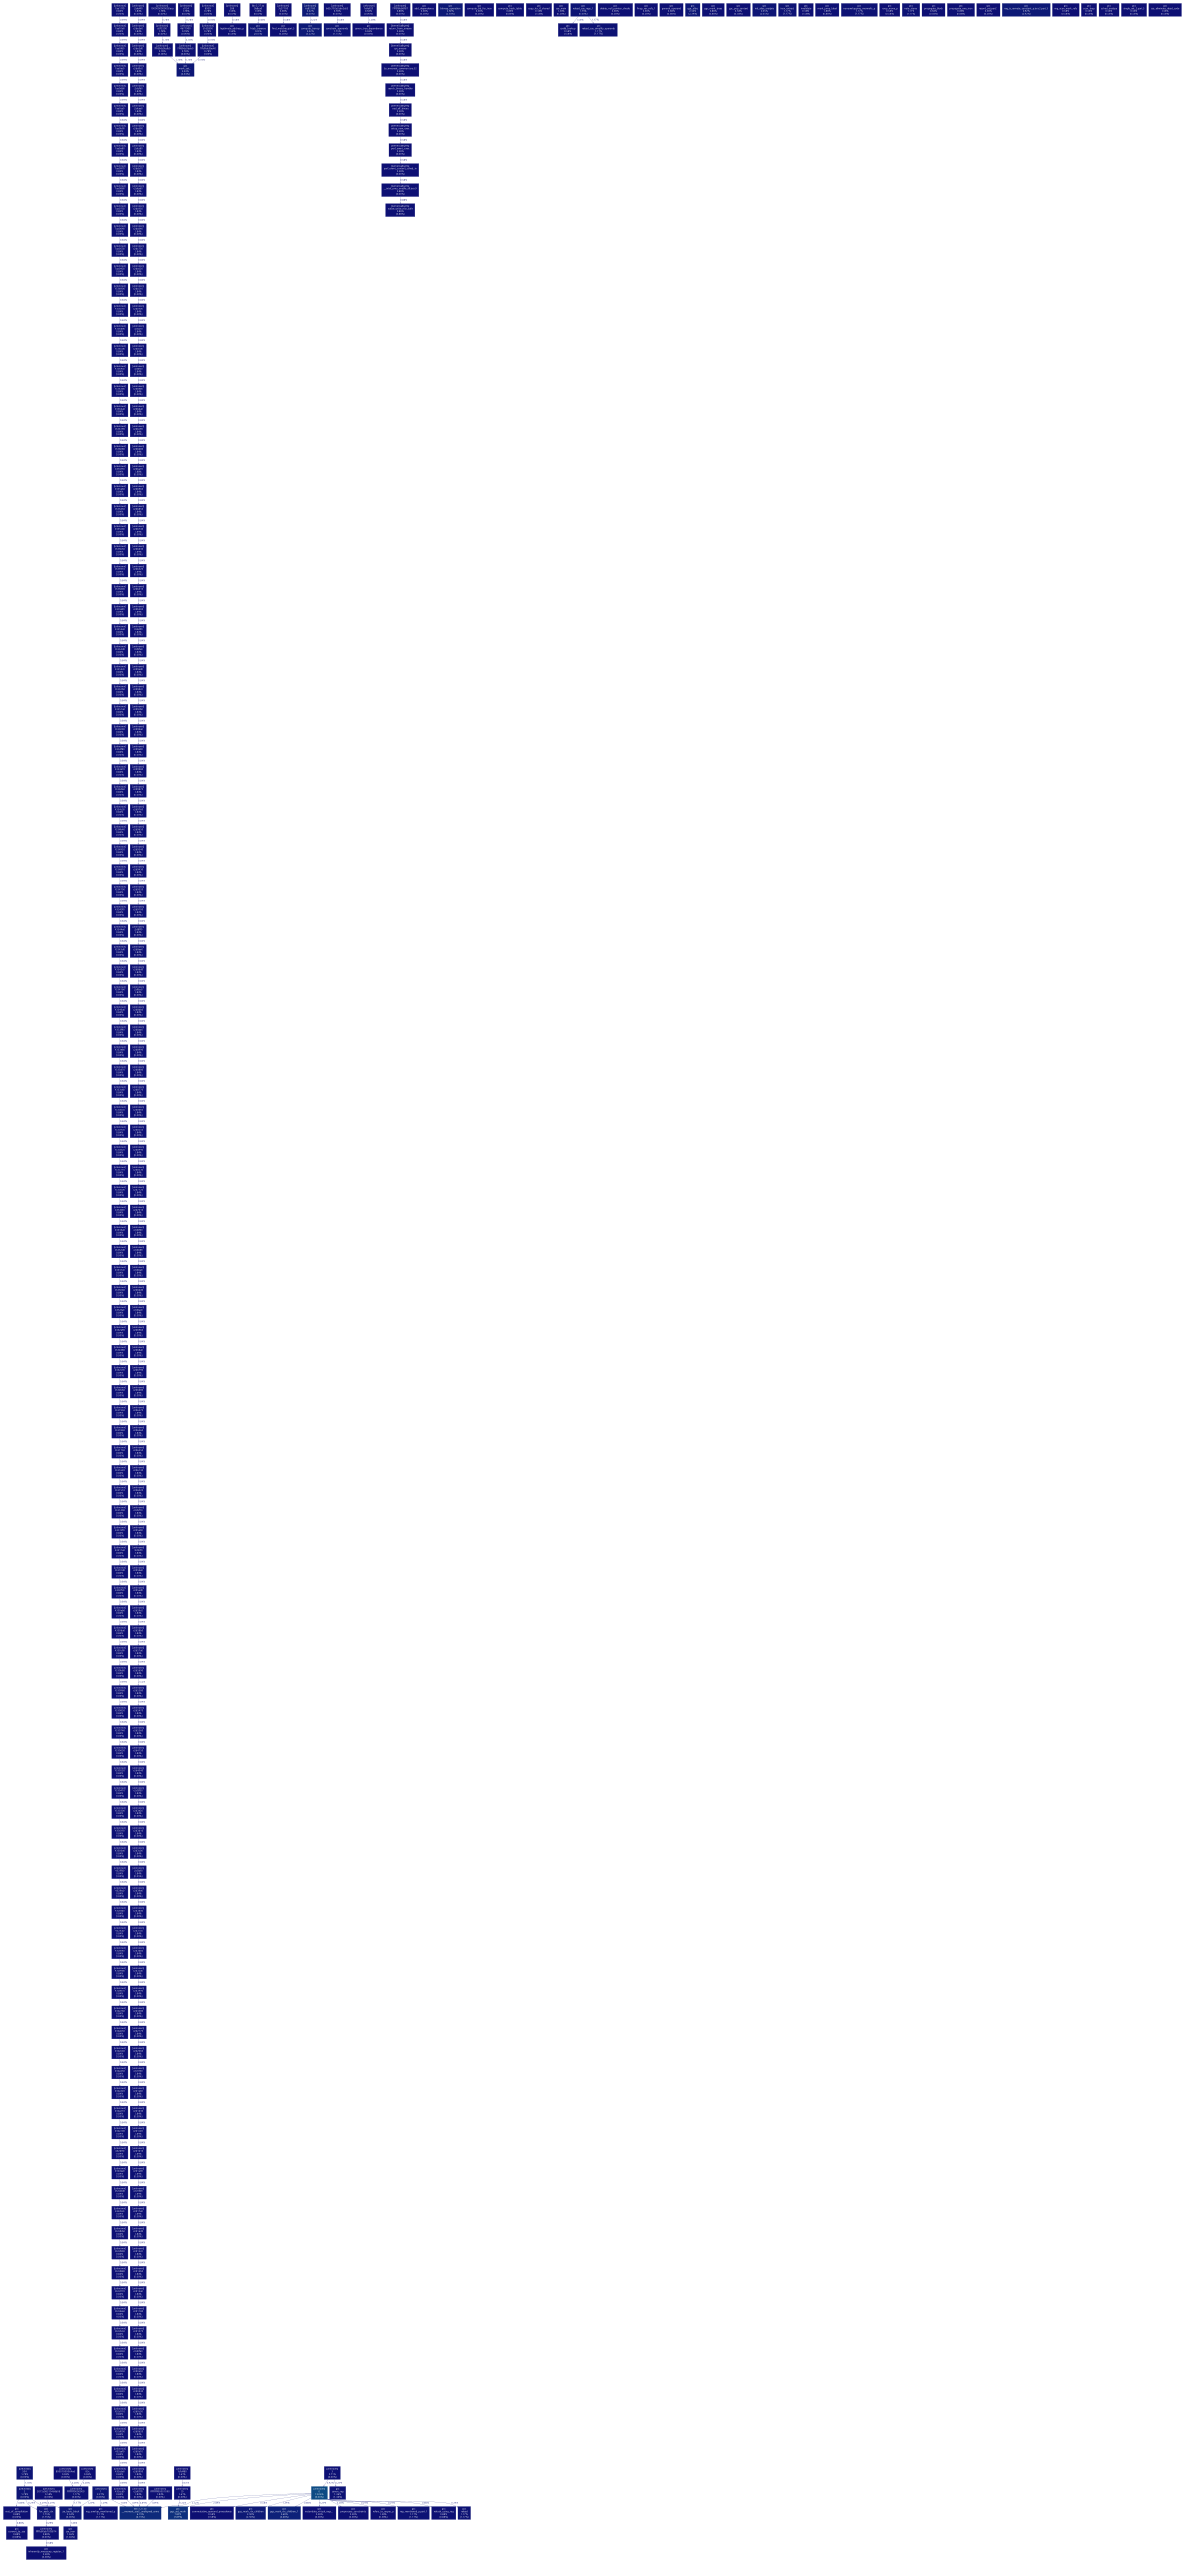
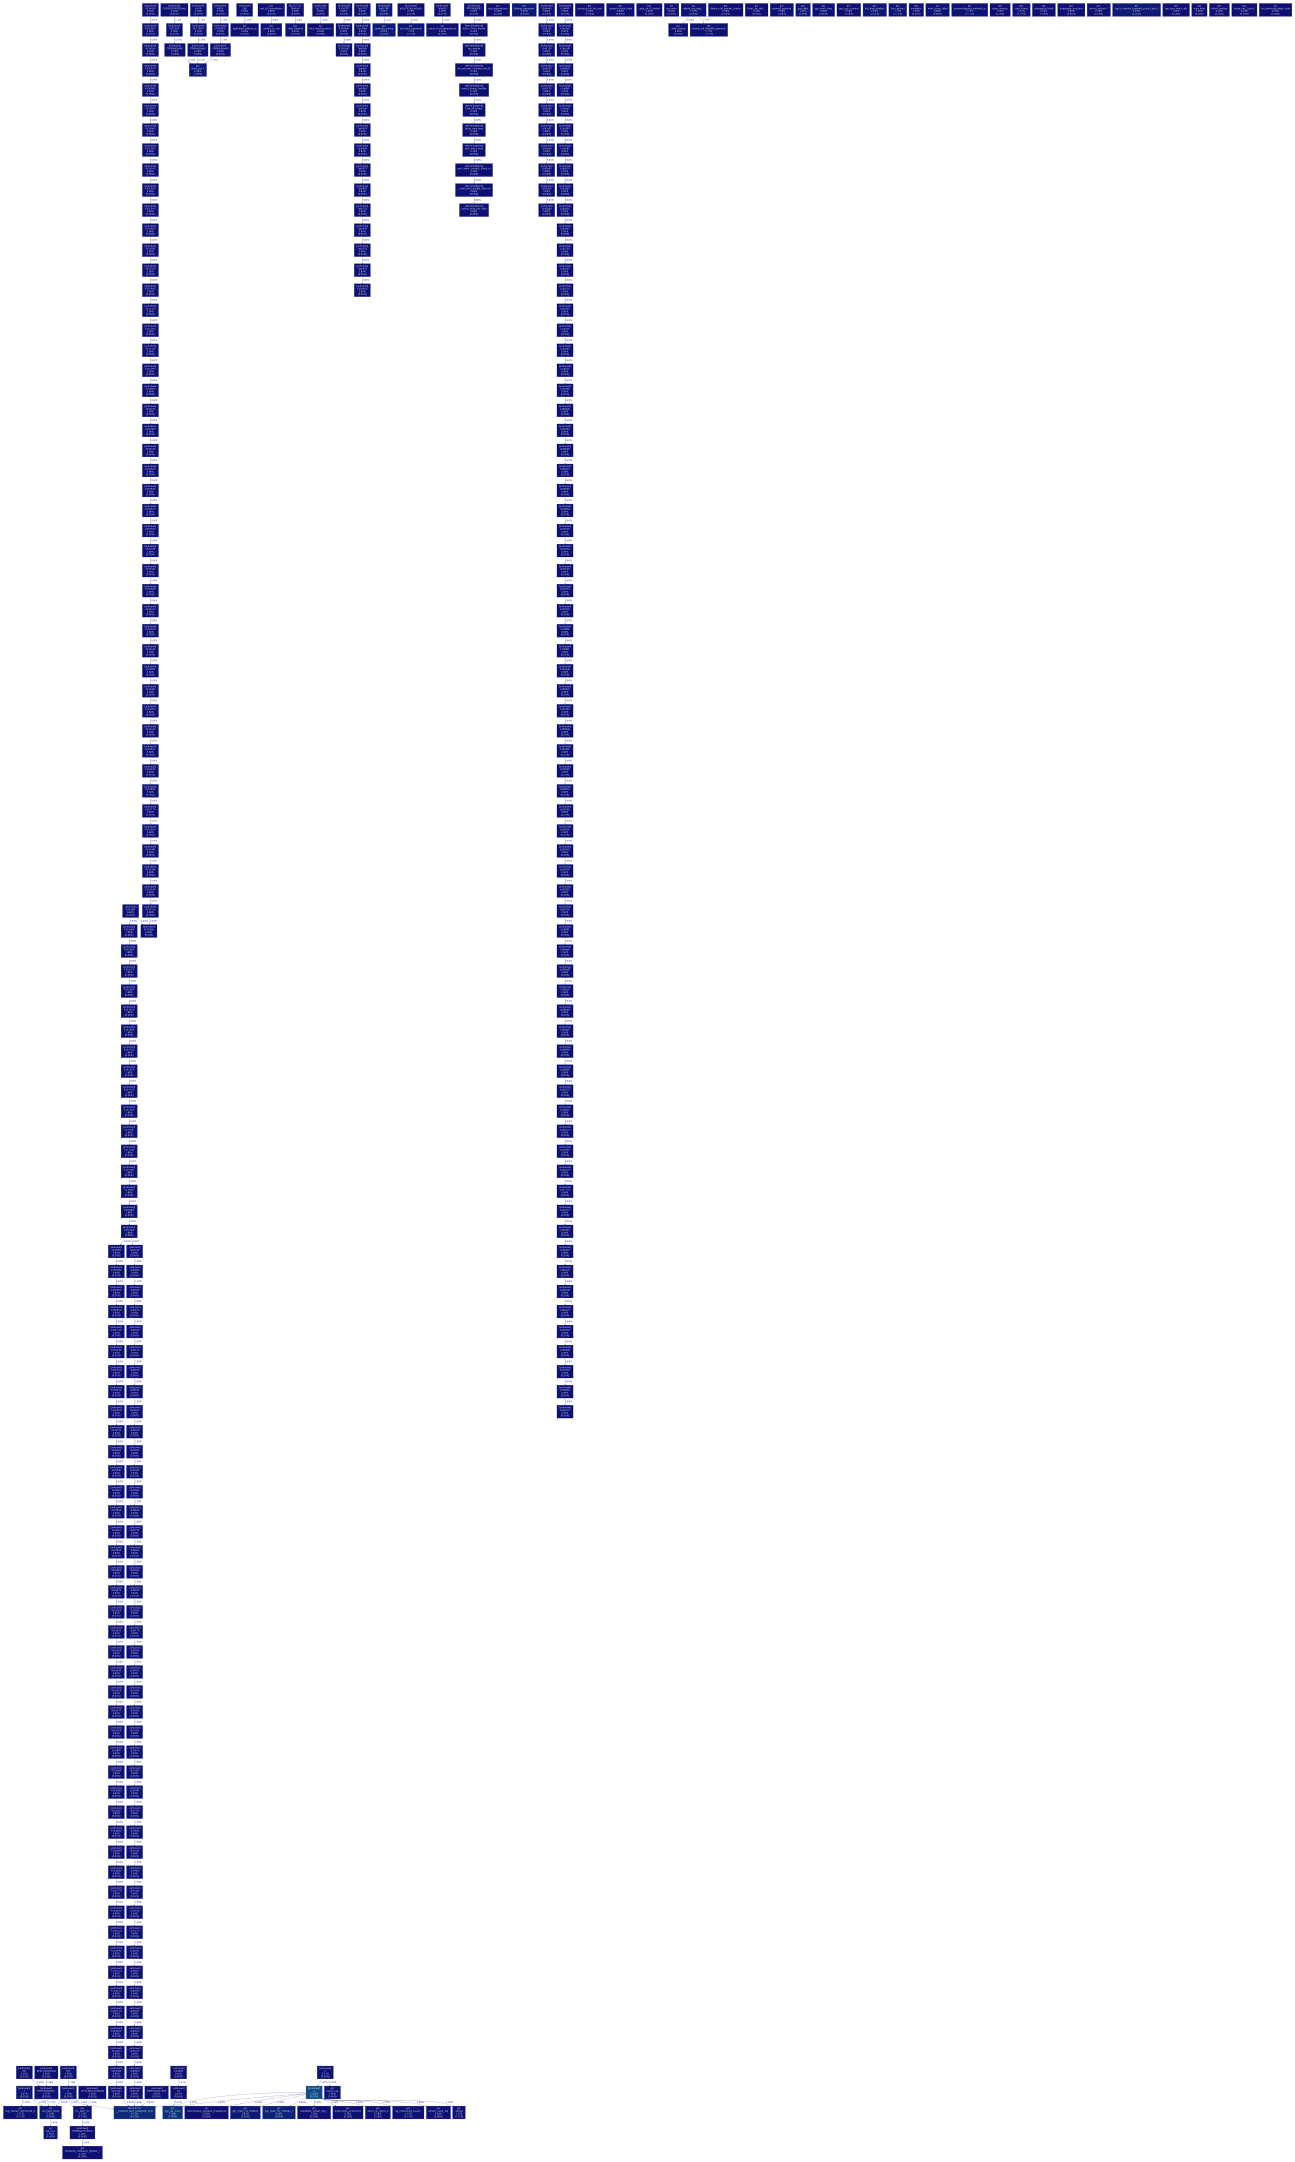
edge "[unknown] 4336900 0.84% (0.00%)" -> "[unknown] 43367f0 0.84% (0.00%)": removed, label "0.84%"
edge "[unknown] 43365d0 0.84% (0.00%)" -> "[unknown] 43364c0 0.84% (0.00%)": removed, label "0.84%"
edge "[unknown] 43330b0 0.84% (0.00%)" -> "[unknown] 4332fa0 0.84% (0.00%)": reversed
edge "[unknown] c2d6570 0.84% (0.00%)" -> "[unknown] c2d6460 0.84% (0.00%)": removed, label "0.84%"
edge "[unknown] c2d58b0 0.84% (0.00%)" -> "[unknown] c2d57a0 0.84% (0.00%)": now "[unknown] 4330da0 0.84% (0.00%)" -> "[unknown] c2d57a0 0.84% (0.00%)"
edge "[unknown] 2 1.78% (0.00%)" -> "gcc rest_of_compilation 0.88% (0.00%)": removed, label "0.88%"
